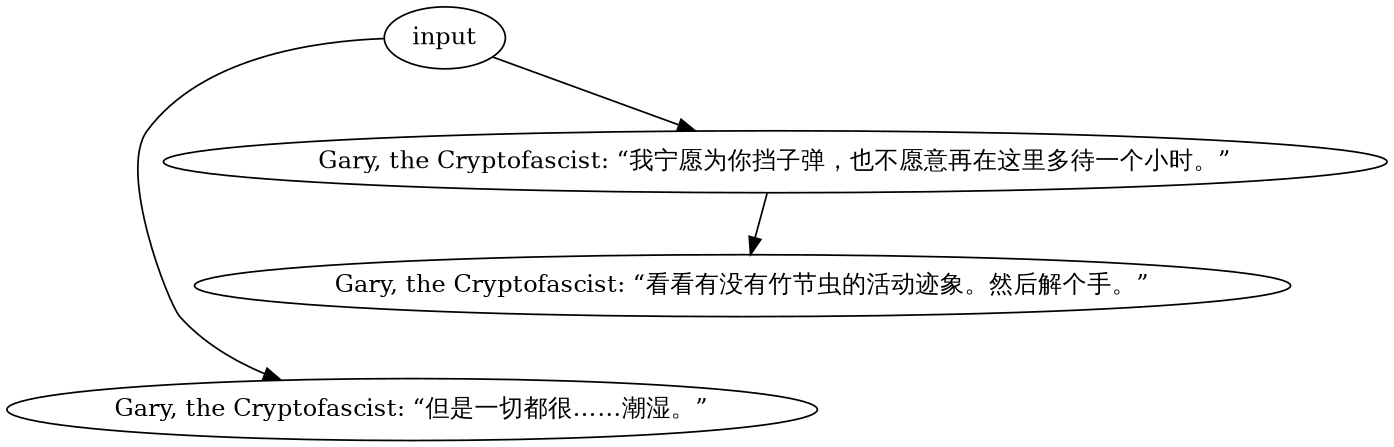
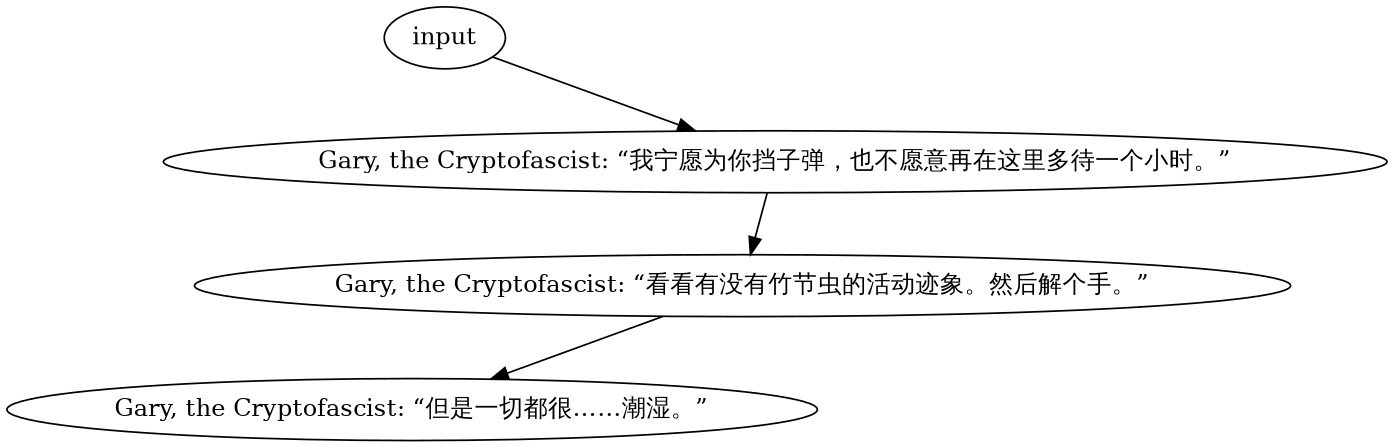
edge "input" -> "Gary, the Cryptofascist: “但是一切都很……潮湿。”": now "Gary, the Cryptofascist: “看看有没有竹节虫的活动迹象。然后解个手。”" -> "Gary, the Cryptofascist: “但是一切都很……潮湿。”"
